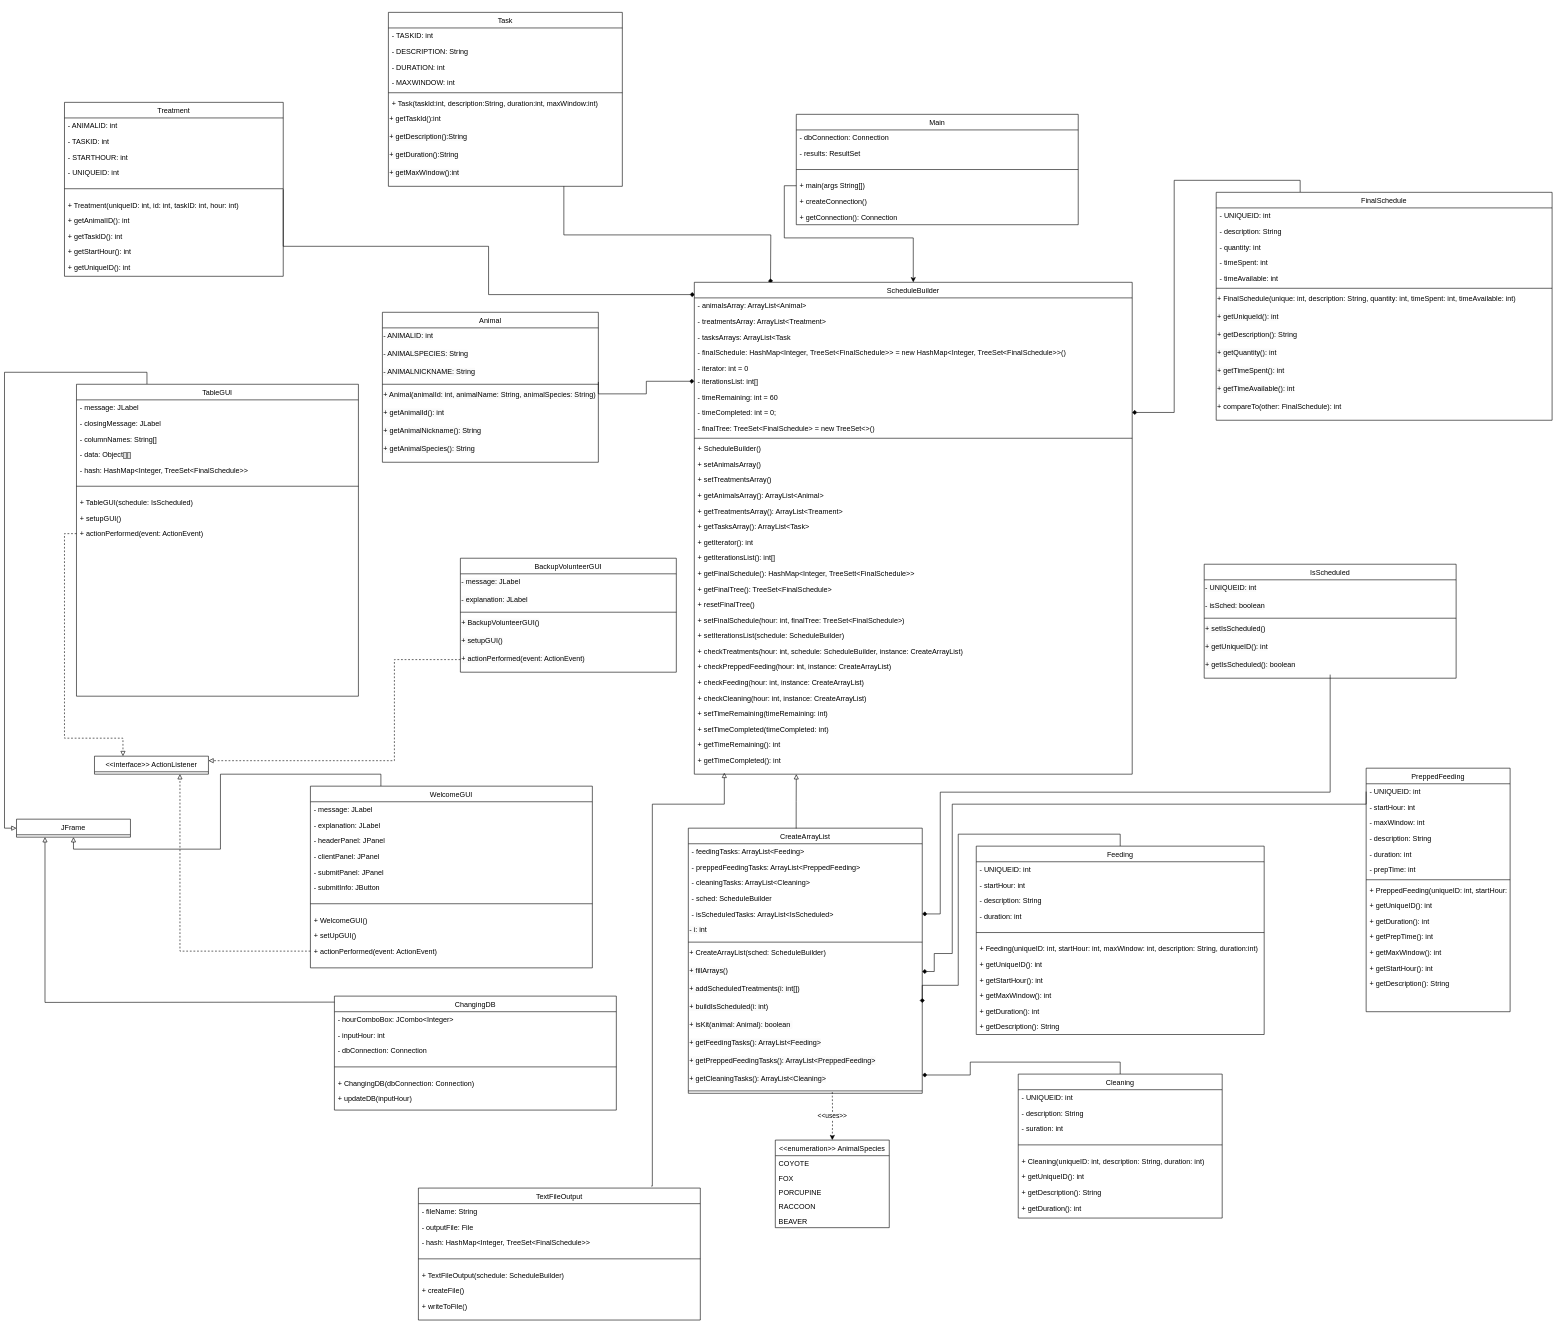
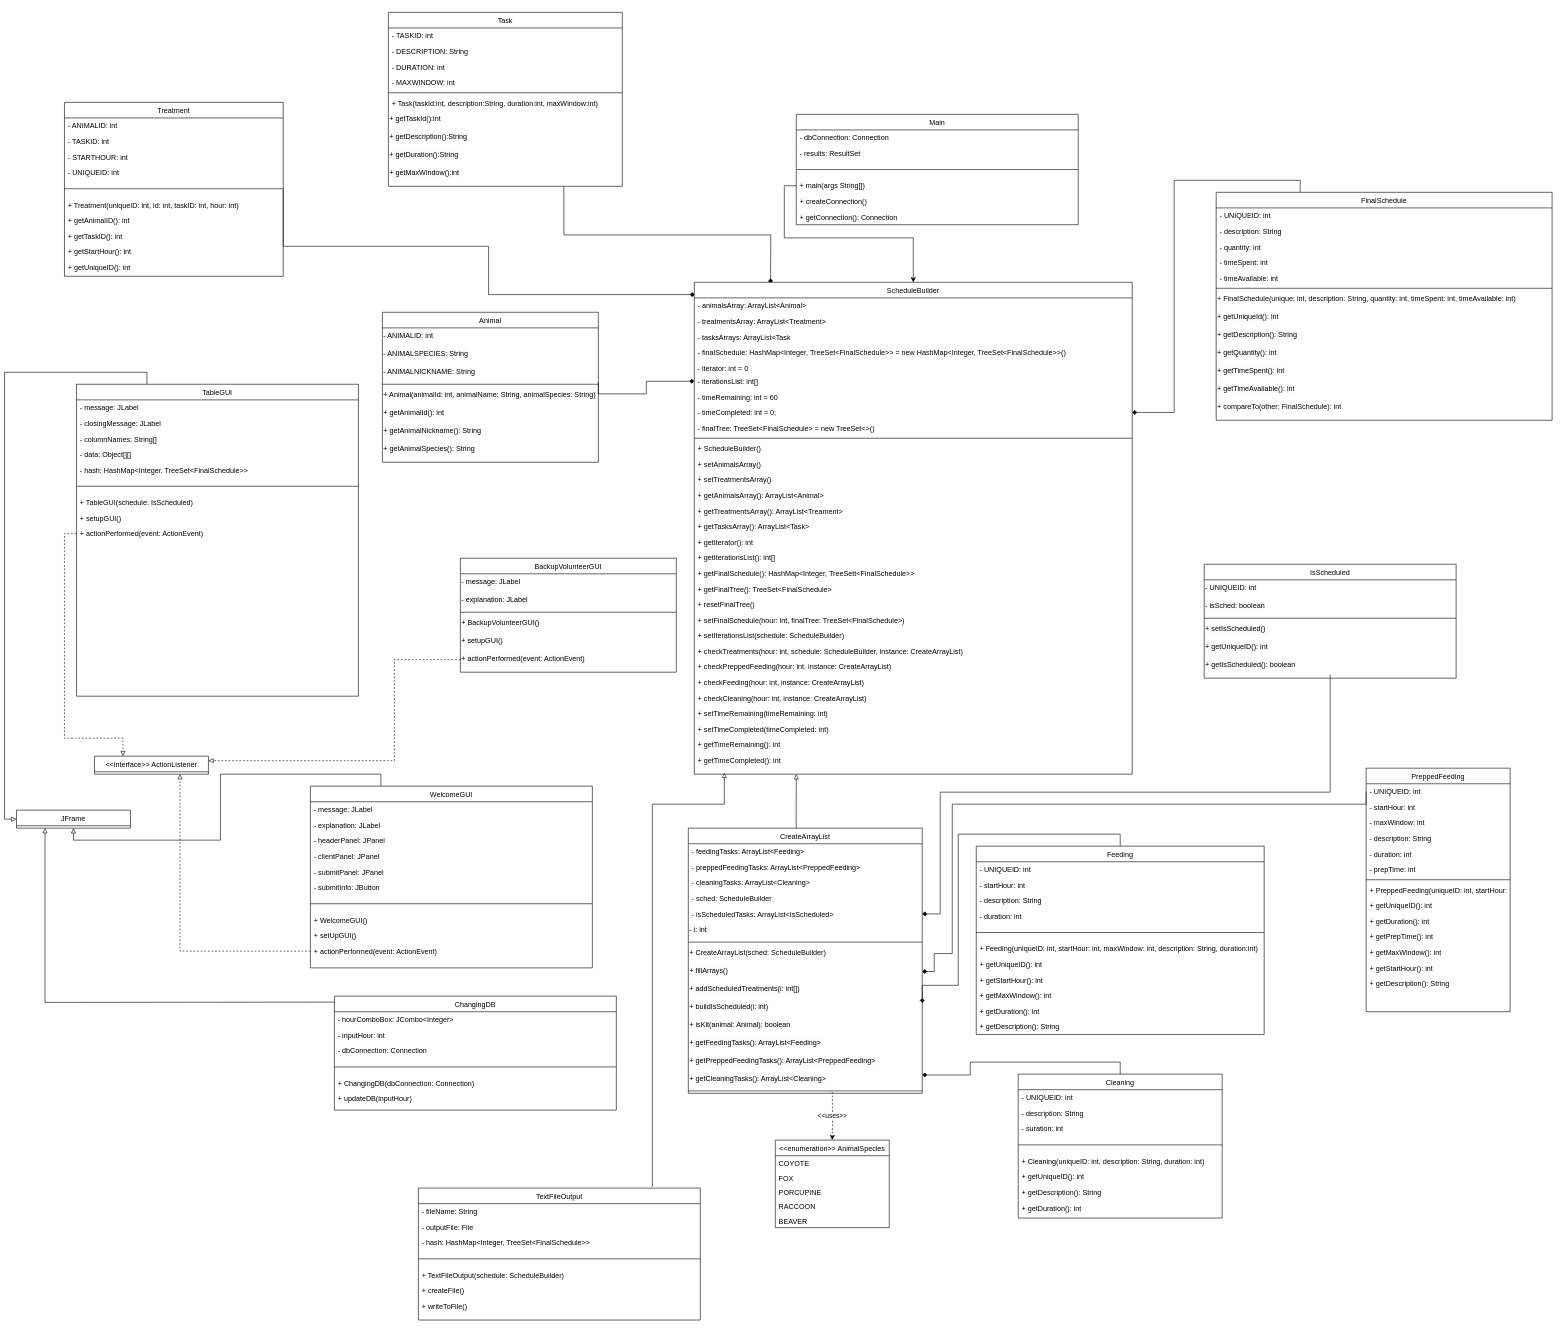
node "JFrame": moved (74, 828) -> (74, 819)
